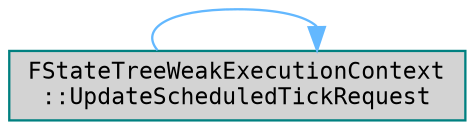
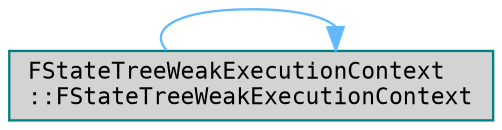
node "FStateTreeWeakExecutionContext ::UpdateScheduledTickRequest": label "FStateTreeWeakExecutionContext ::UpdateScheduledTickRequest" -> "FStateTreeWeakExecutionContext ::FStateTreeWeakExecutionContext"
